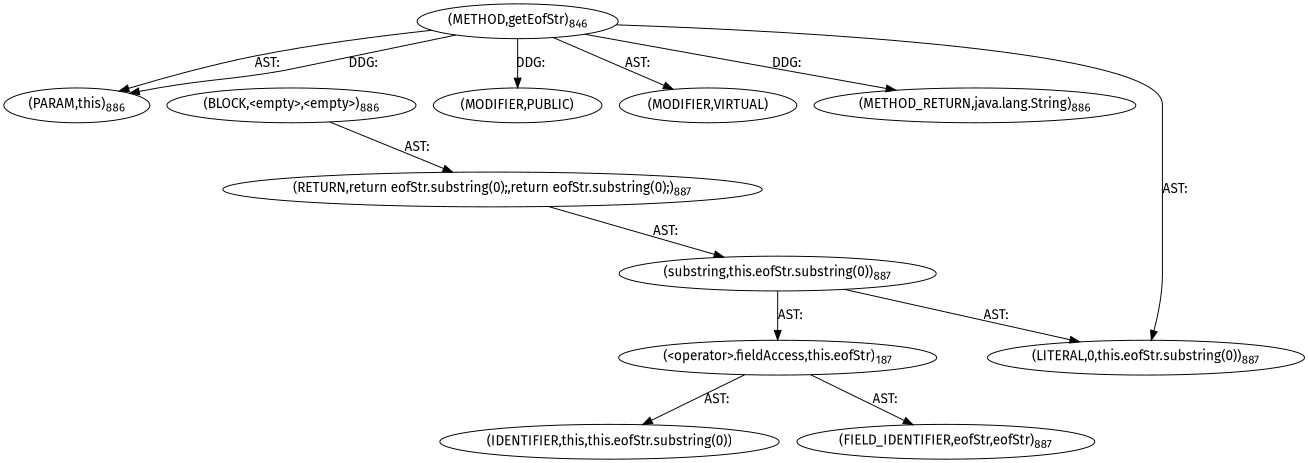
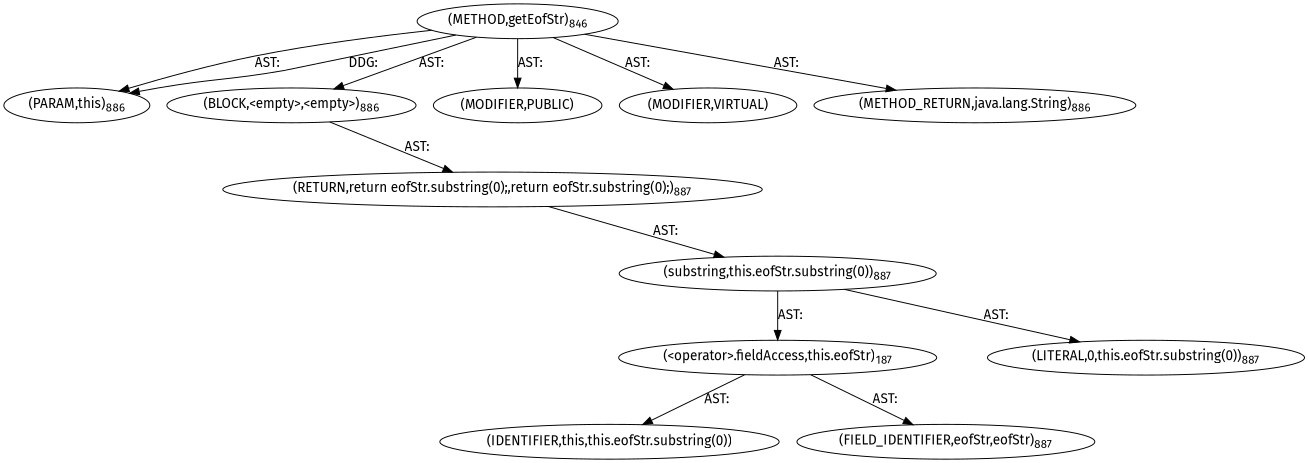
edge "(METHOD,getEofStr)" -> "(LITERAL,0,this.eofStr.substring(0))": now "(METHOD,getEofStr)" -> "(BLOCK,<empty>,<empty>)"
edge "(METHOD,getEofStr)" -> "(MODIFIER,PUBLIC)": label "DDG: " -> "AST: "
edge "(METHOD,getEofStr)" -> "(METHOD_RETURN,java.lang.String)": label "DDG: " -> "AST: "
